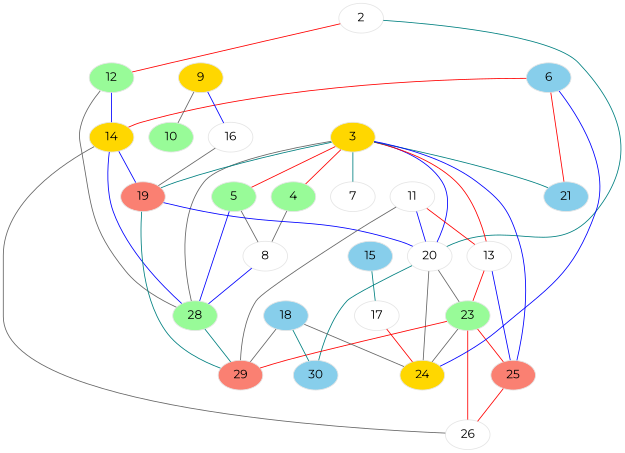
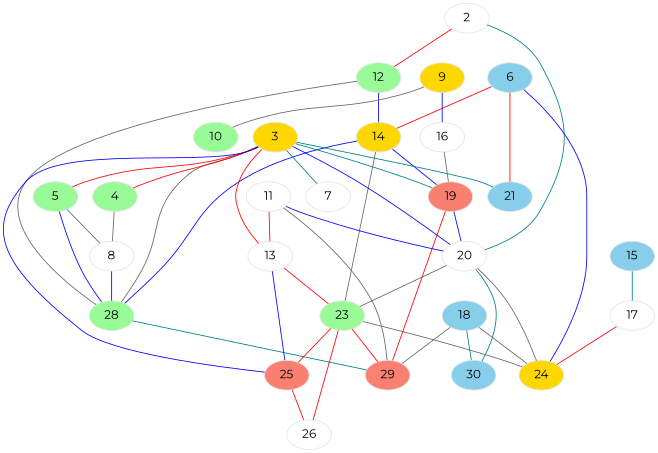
edge "19" -- "29": color teal -> red
edge "14" -- "26": now "14" -- "23"
